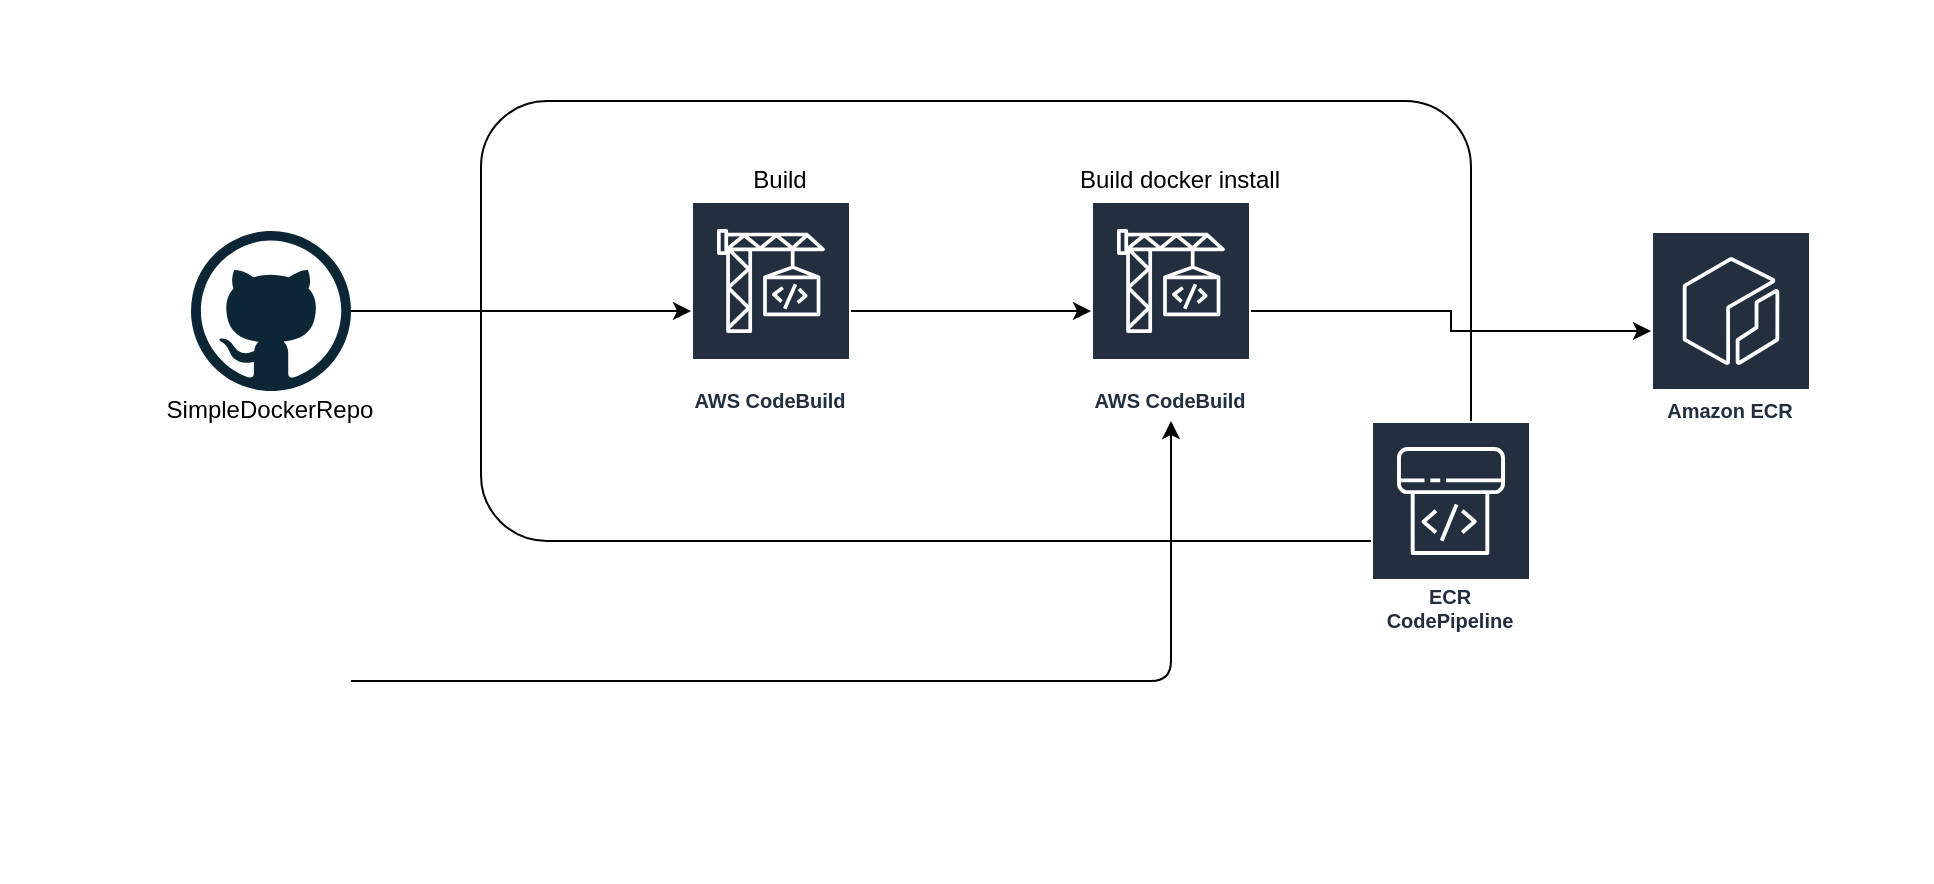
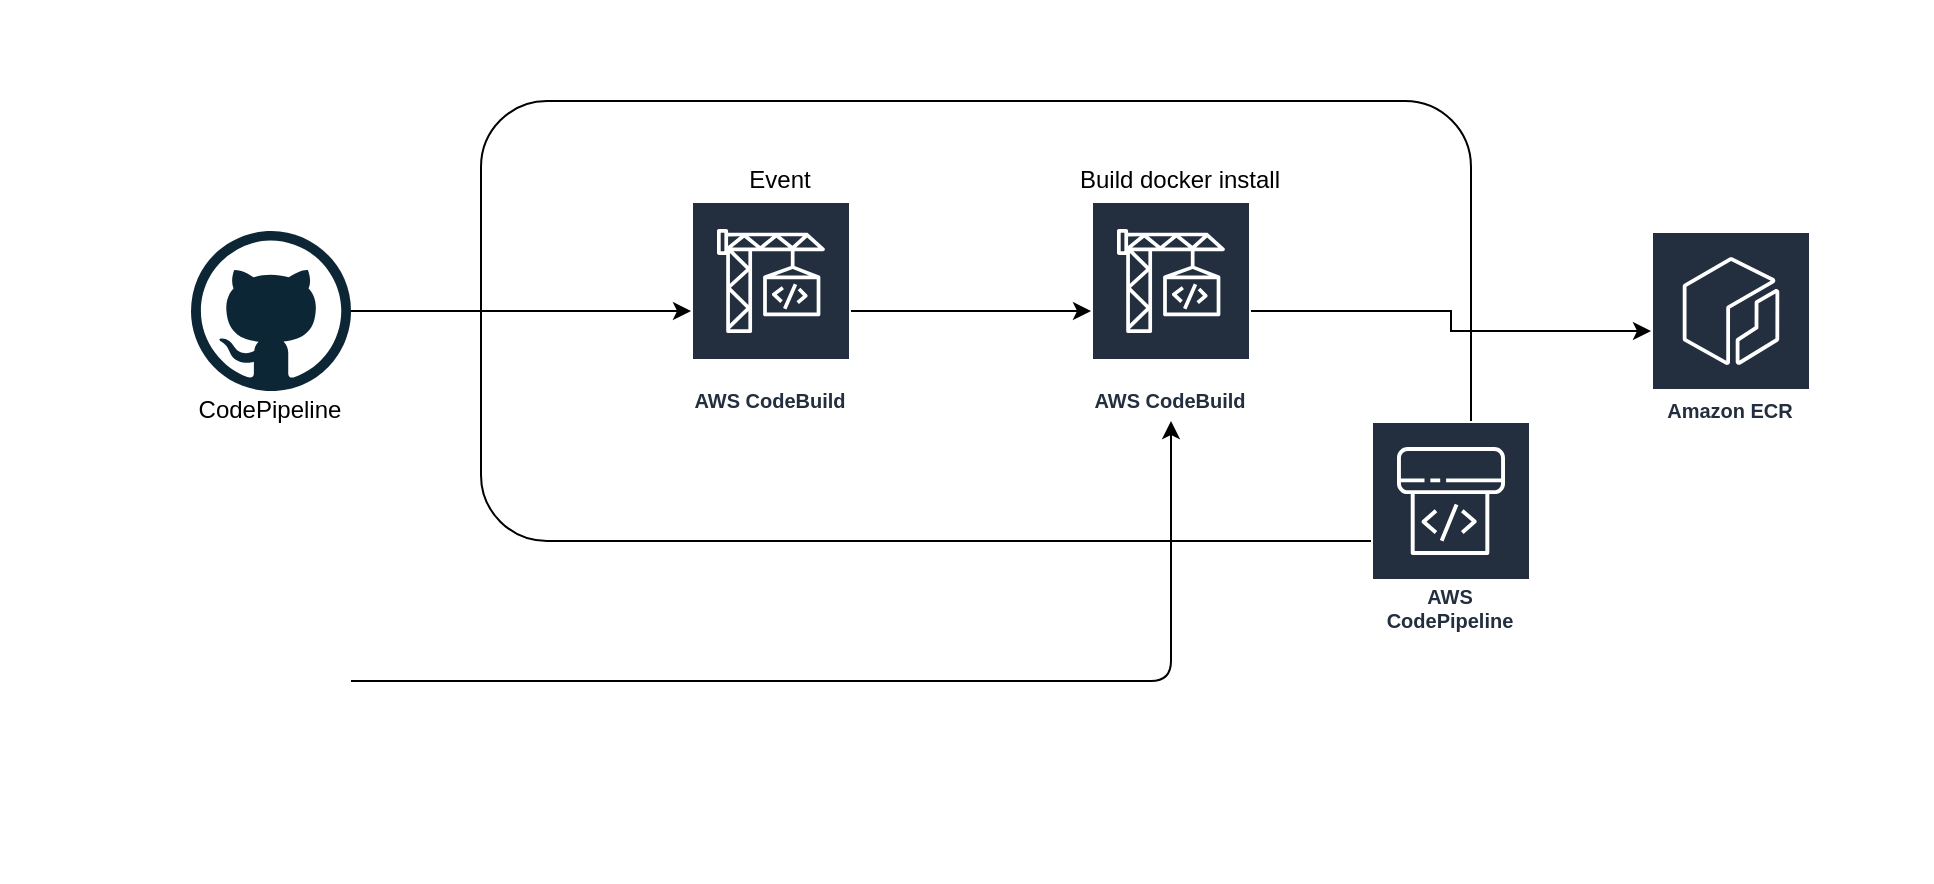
node "Build": label "Build" -> "Event"
node "SimpleDockerRepo": label "SimpleDockerRepo" -> "CodePipeline"
node "ECR CodePipeline": label "ECR CodePipeline" -> "AWS CodePipeline"
